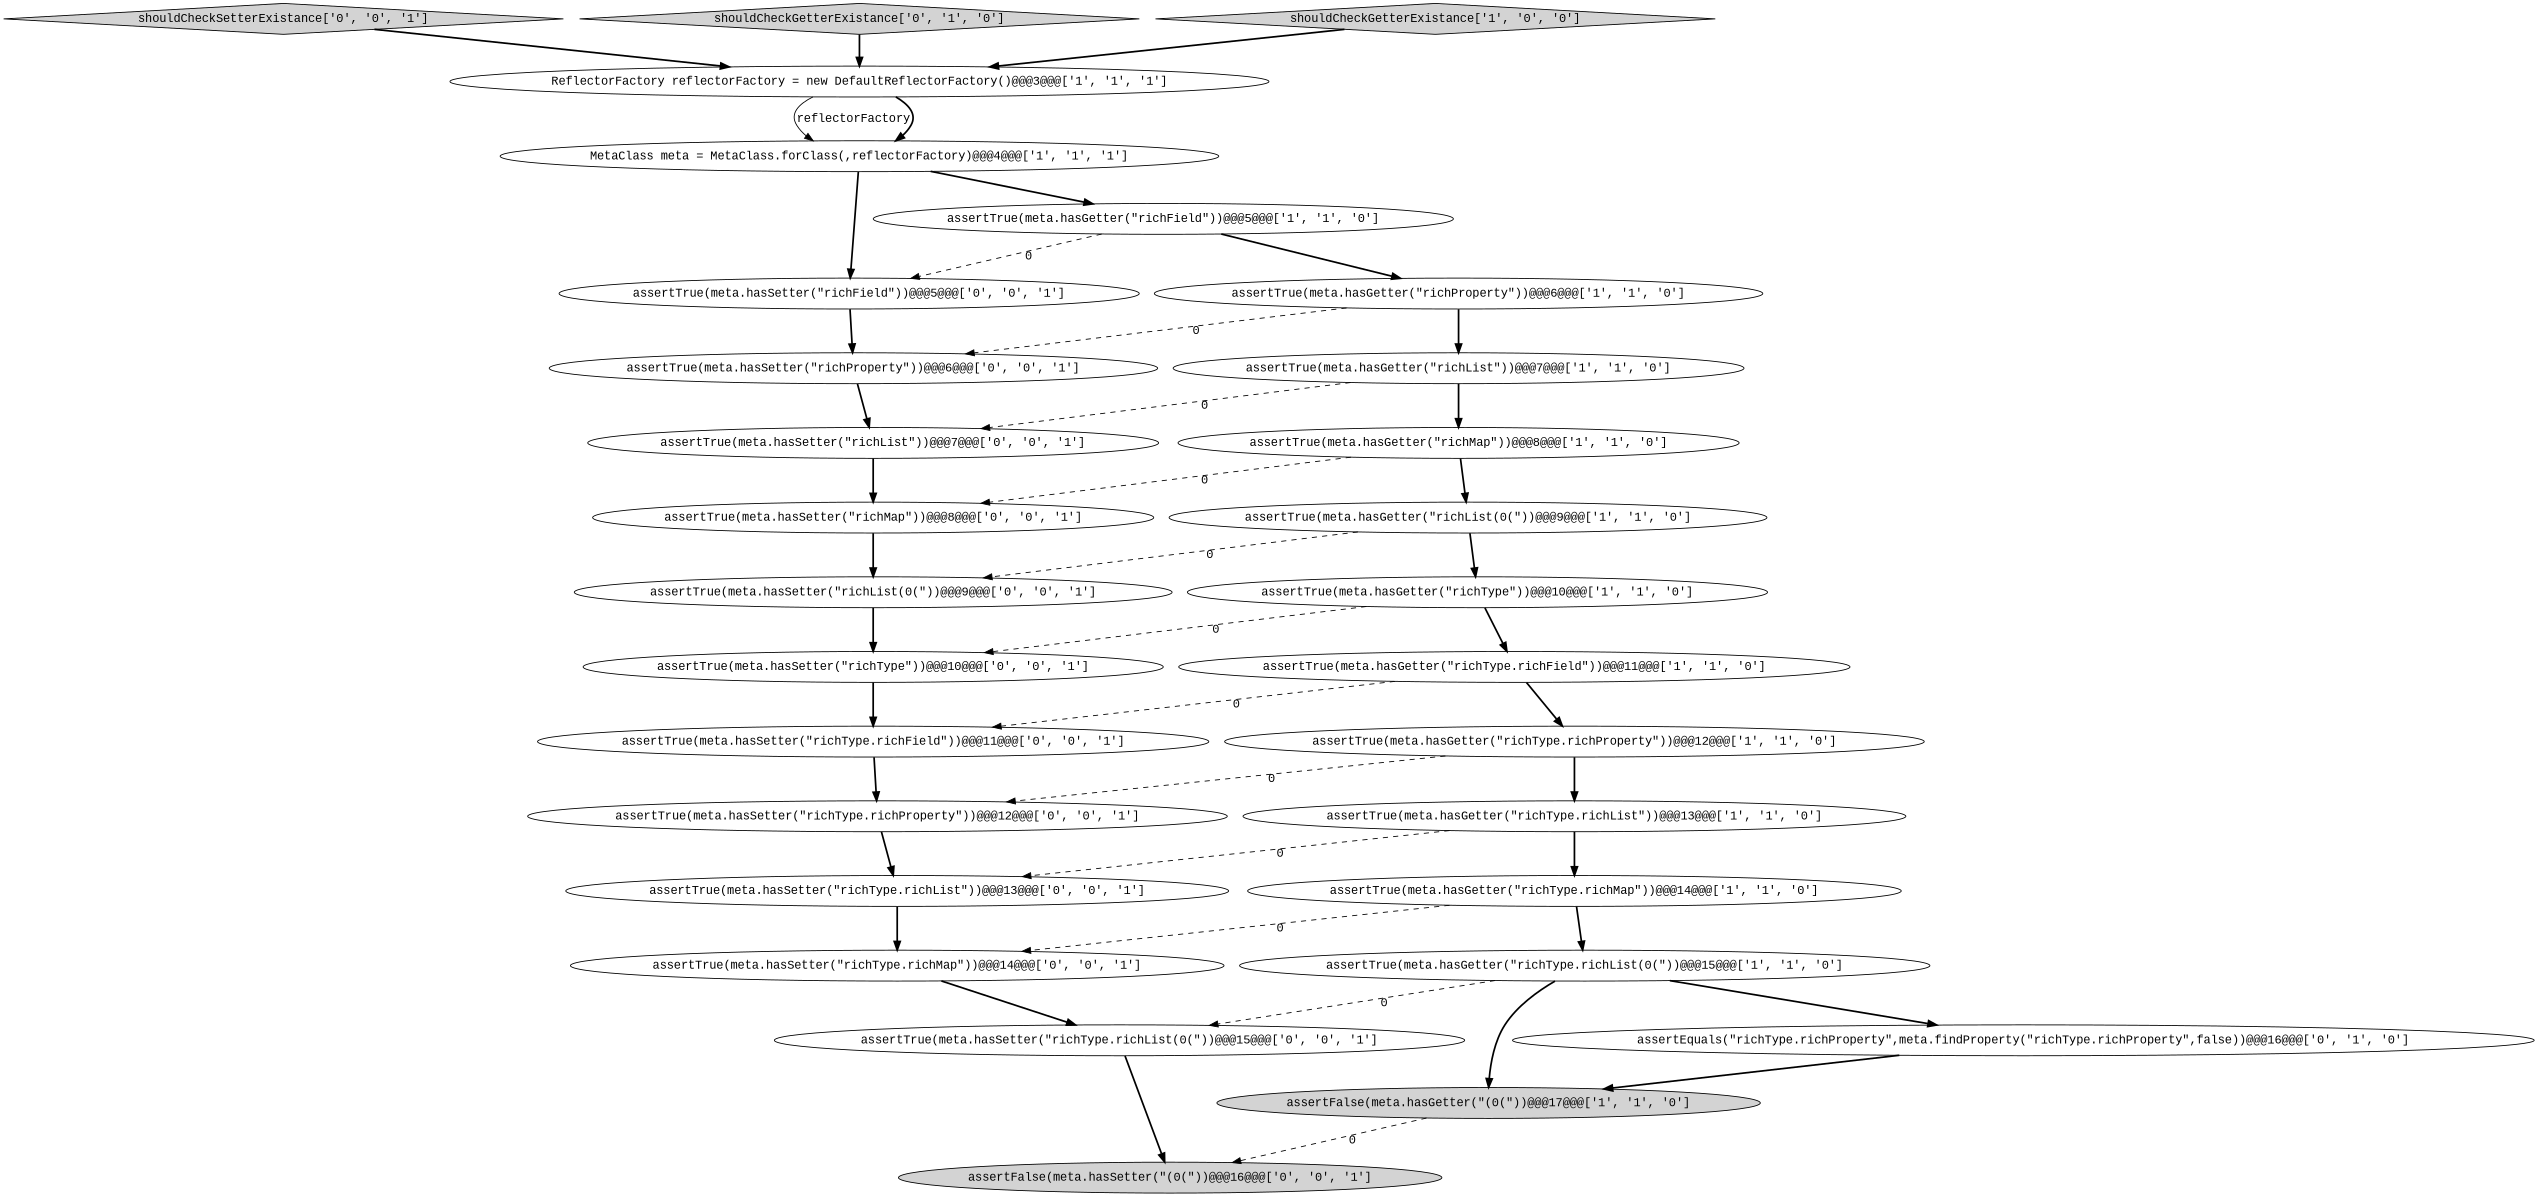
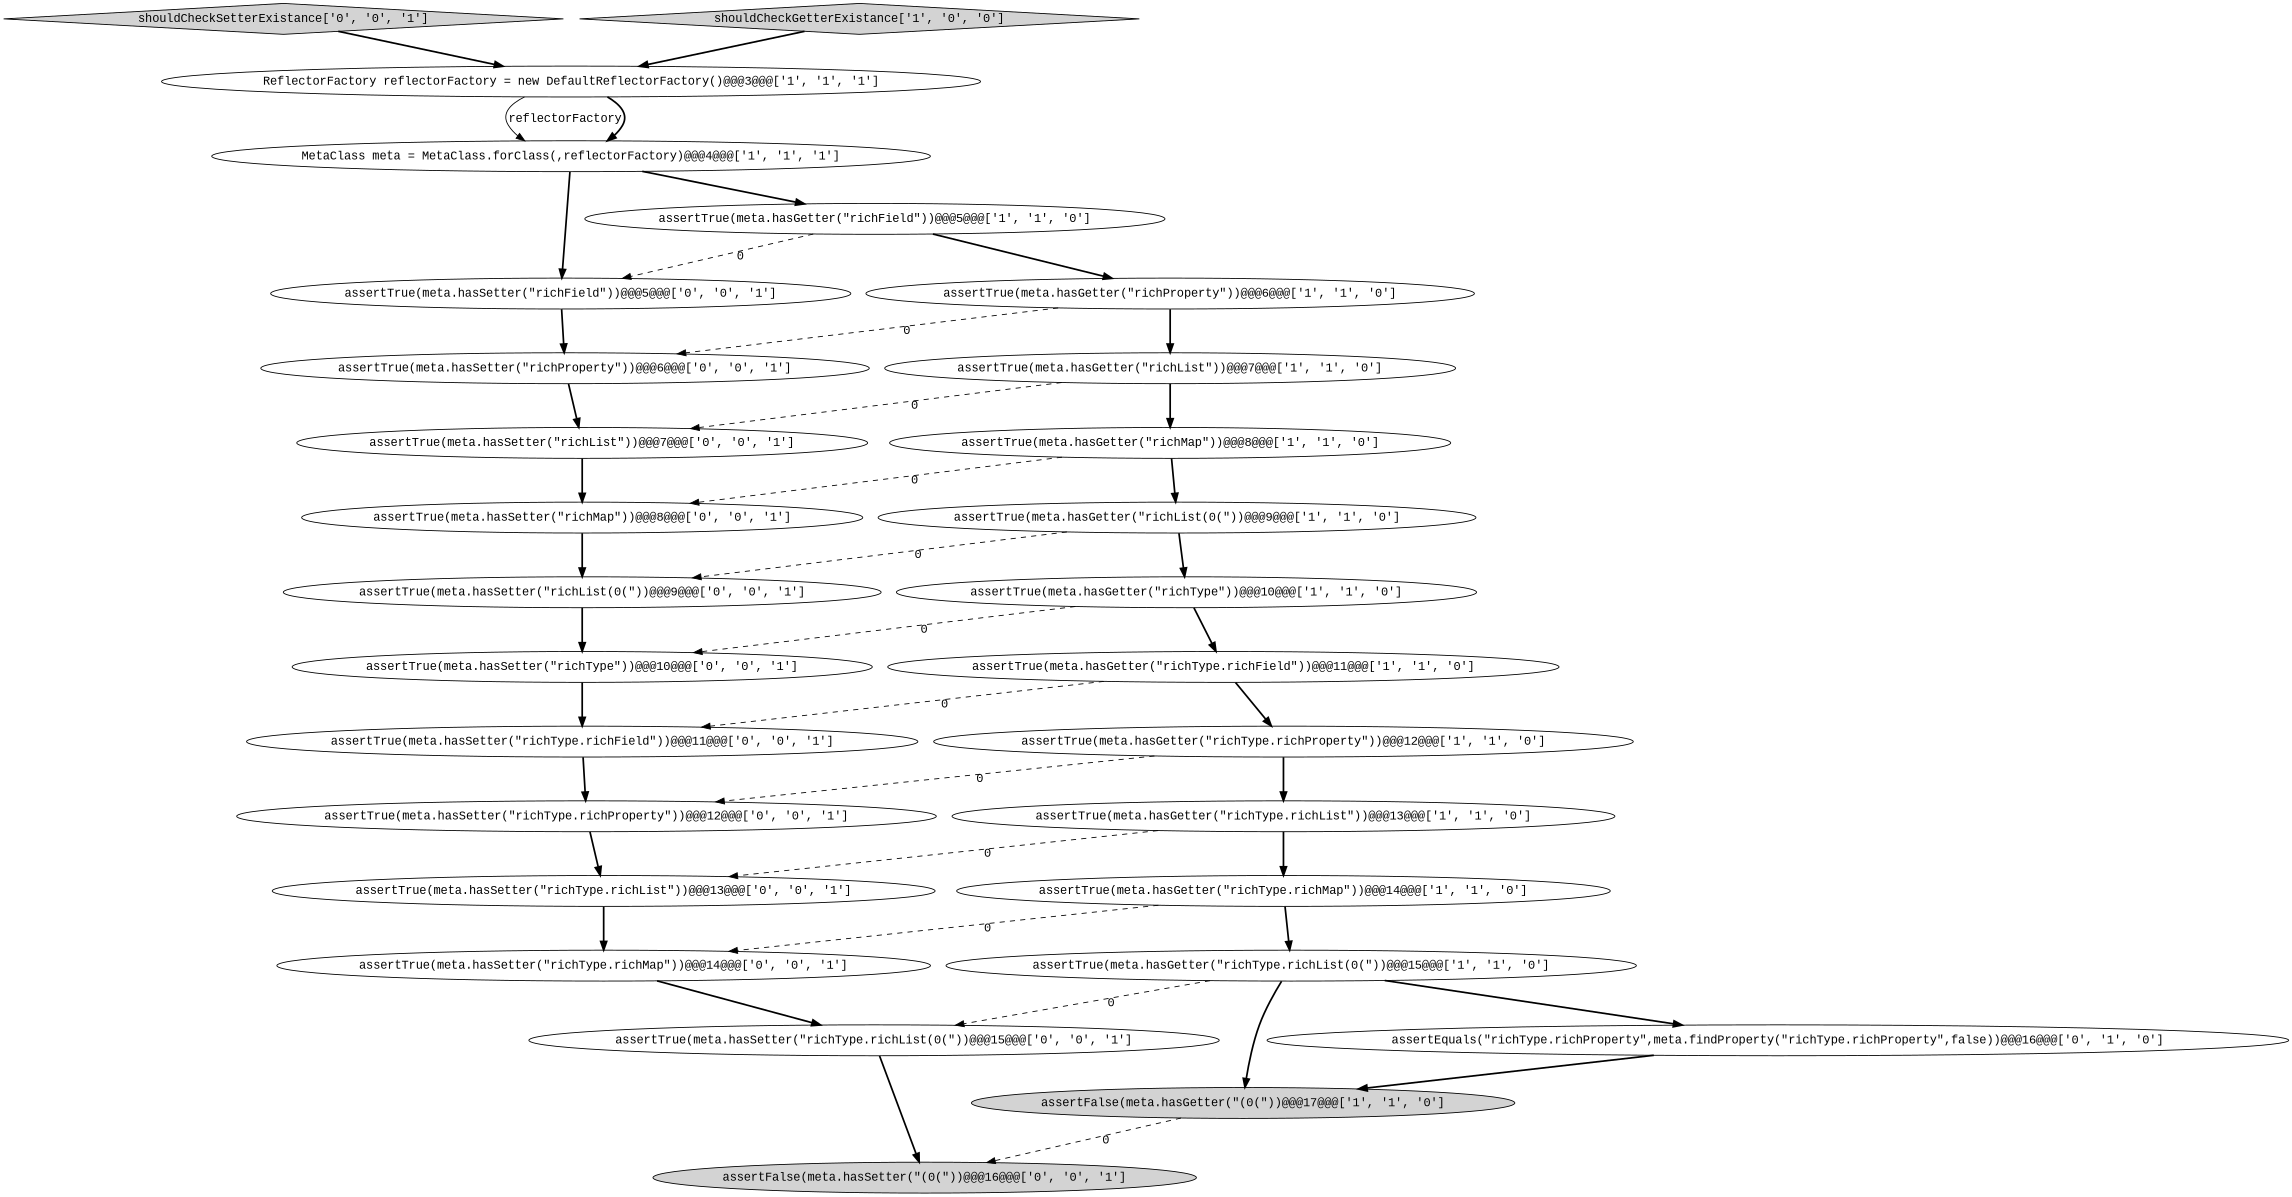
node "shouldCheckGetterExistance['0', '1', '0']": removed
